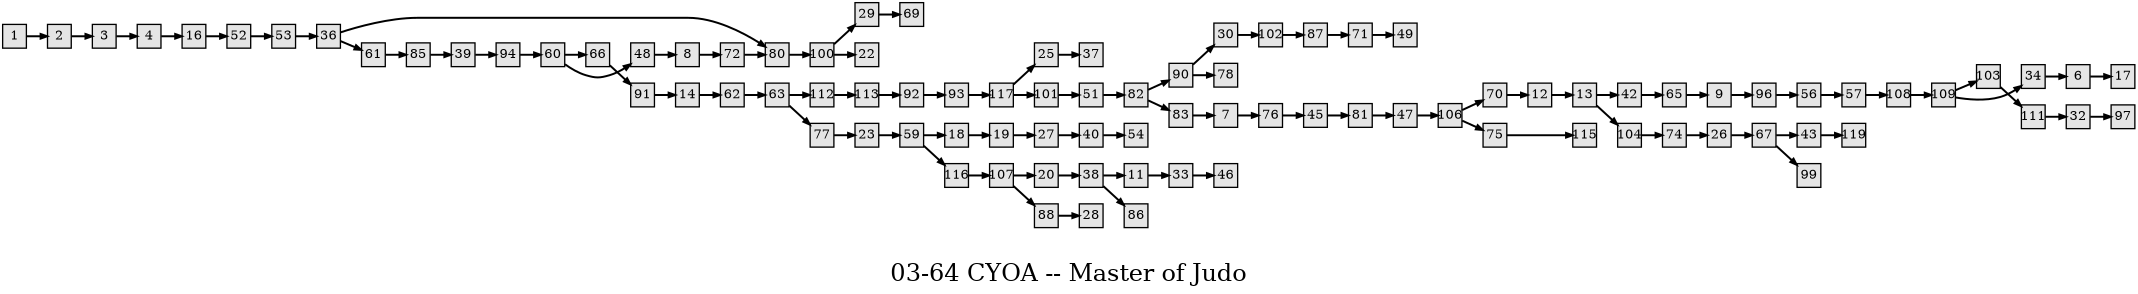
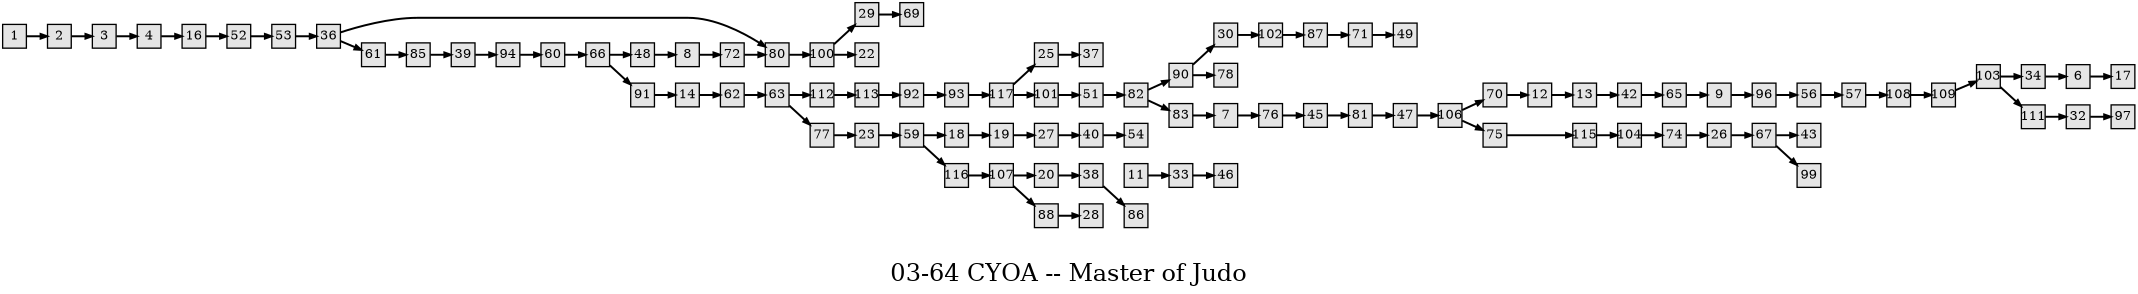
edge "60" -> "48": now "66" -> "48"
edge "109" -> "34": now "103" -> "34"
edge "13" -> "104": now "115" -> "104"
node "119": removed
edge "38" -> "11": removed
